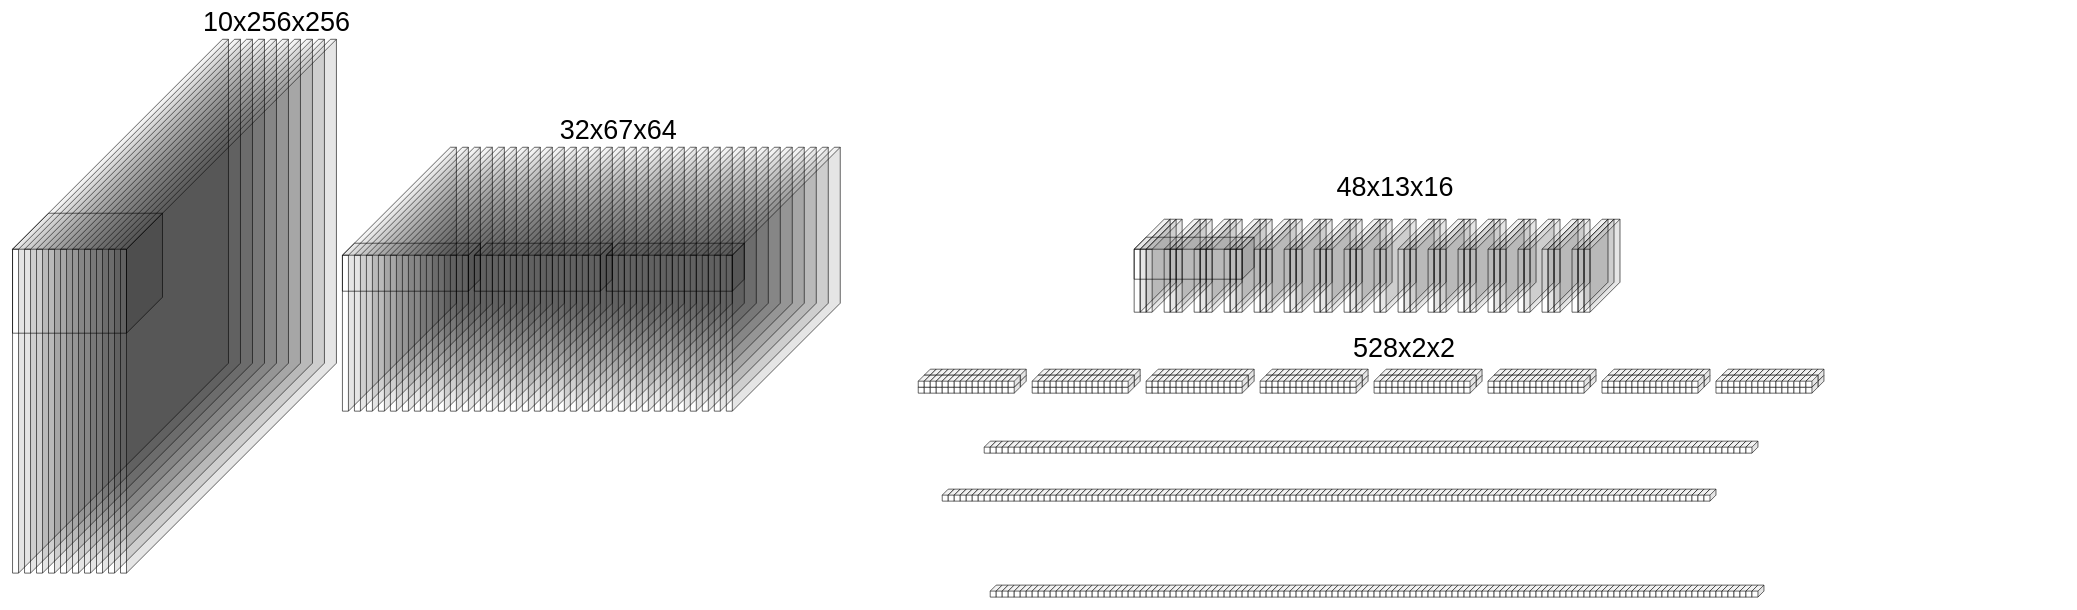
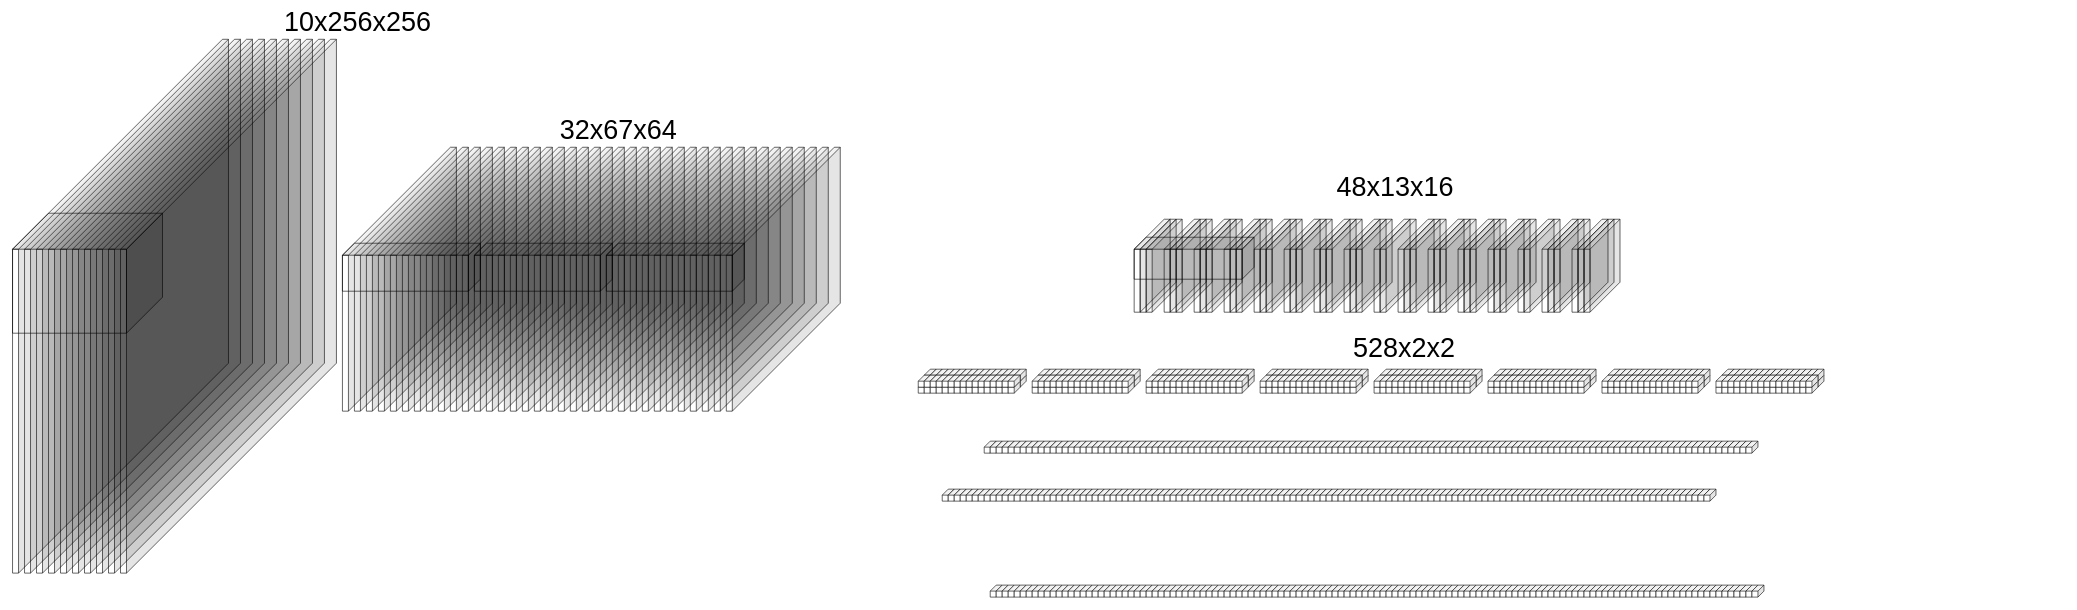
node "10x256x256": moved (276, 21) -> (357, 21)
